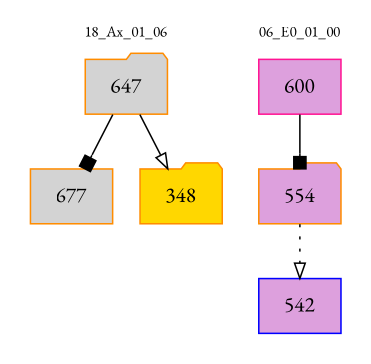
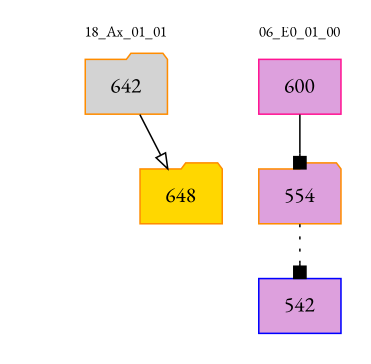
cluster "18_Ax_01_06": label "18_Ax_01_06" -> "18_Ax_01_01"
node "647": label "647" -> "642"
node "677": removed
node "348": label "348" -> "648"
edge "554" -> "542": arrowhead onormal -> box
